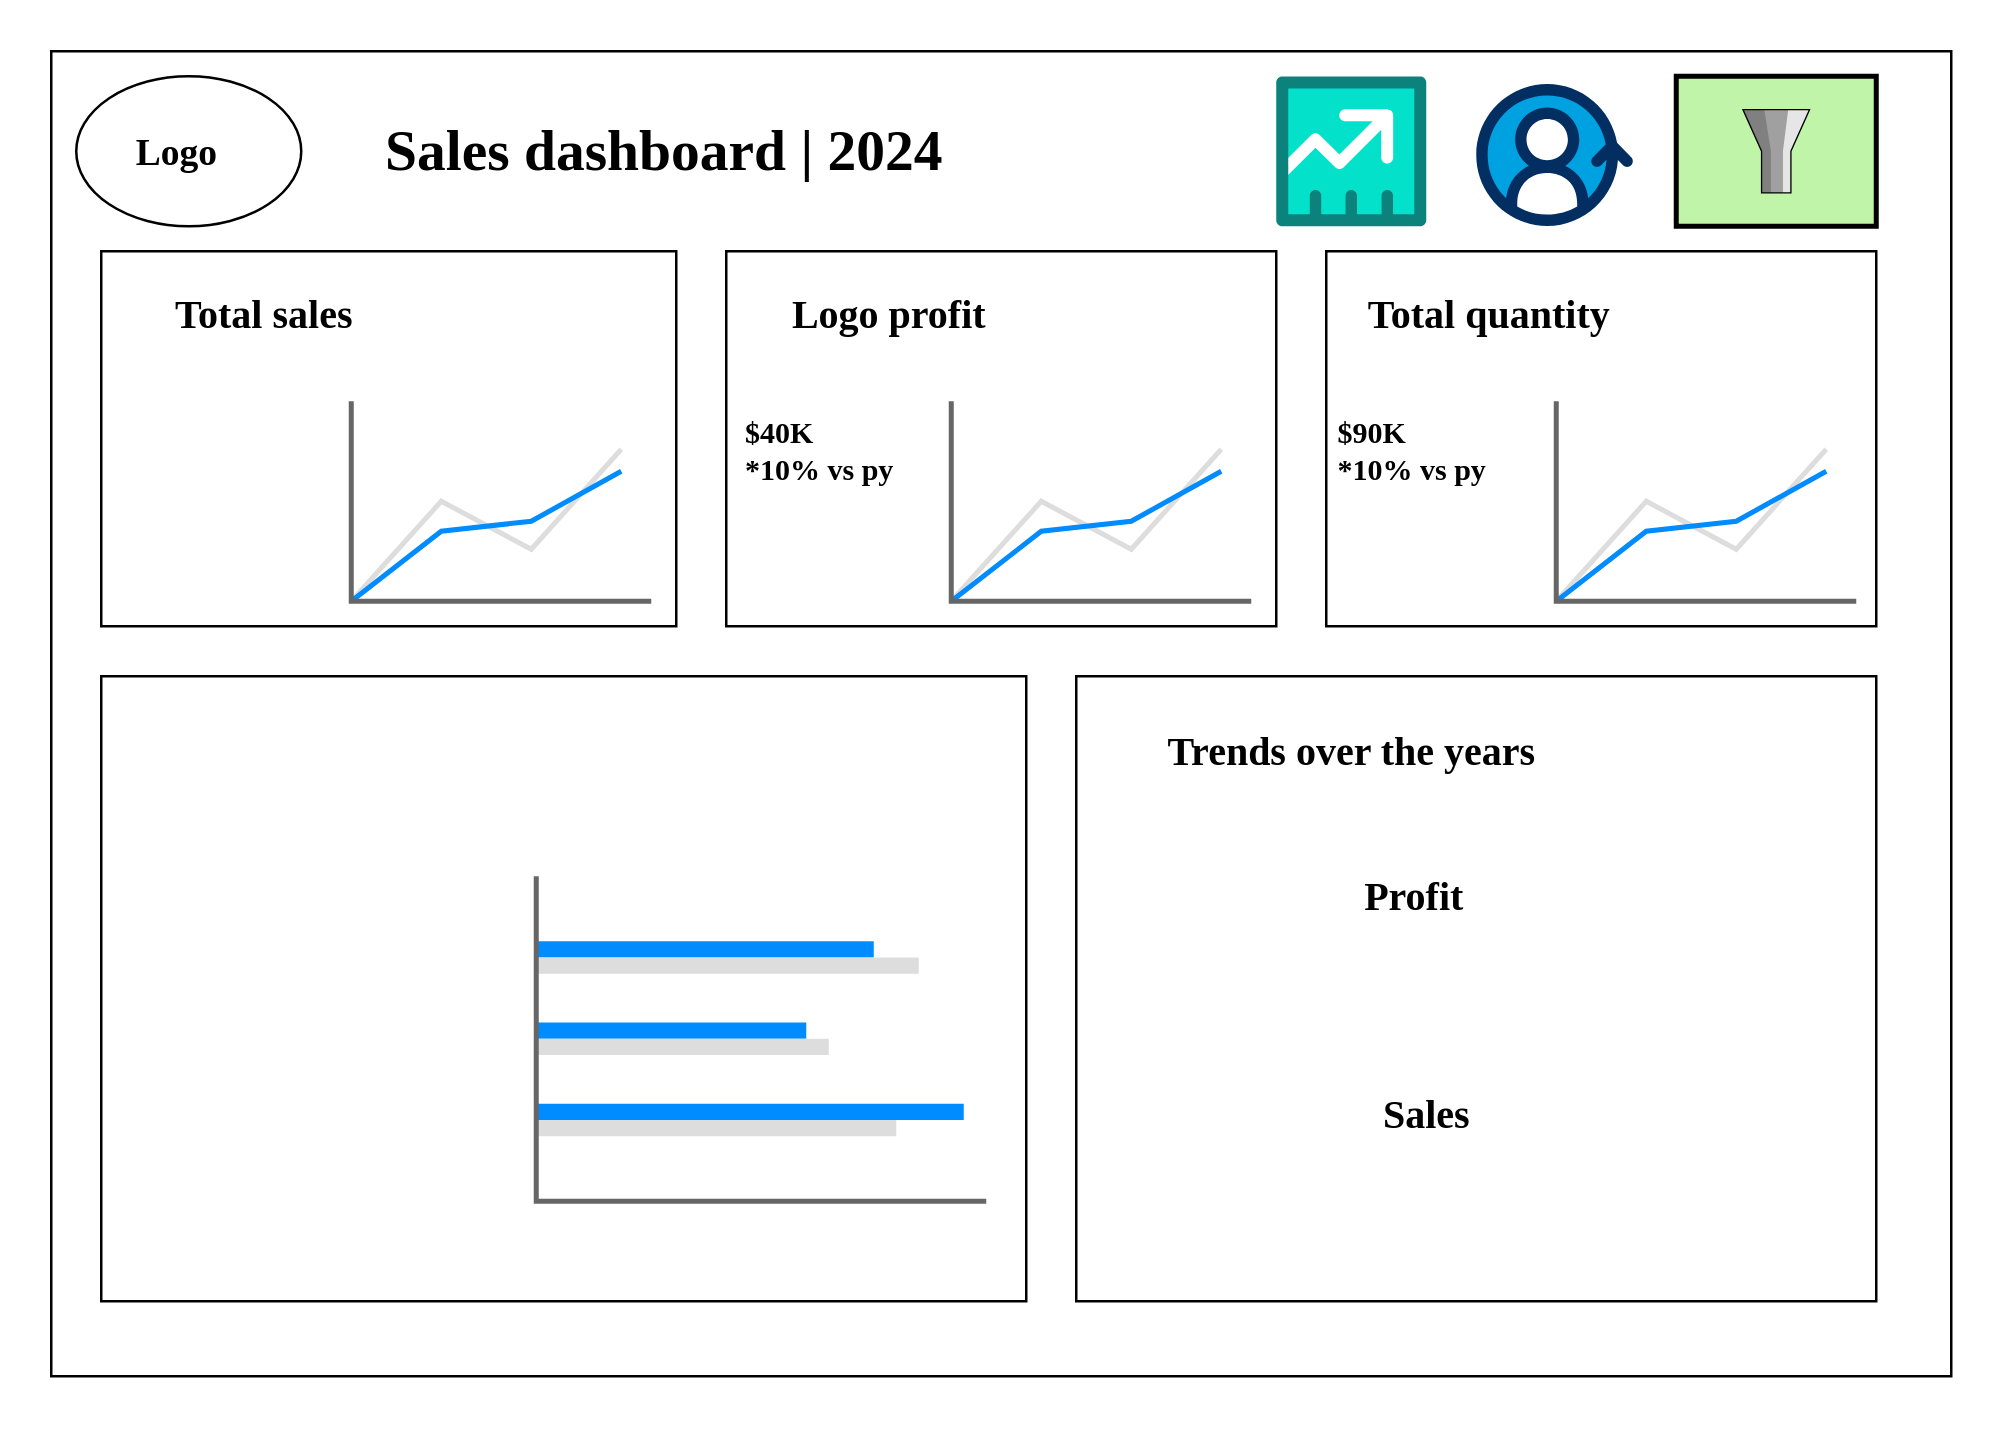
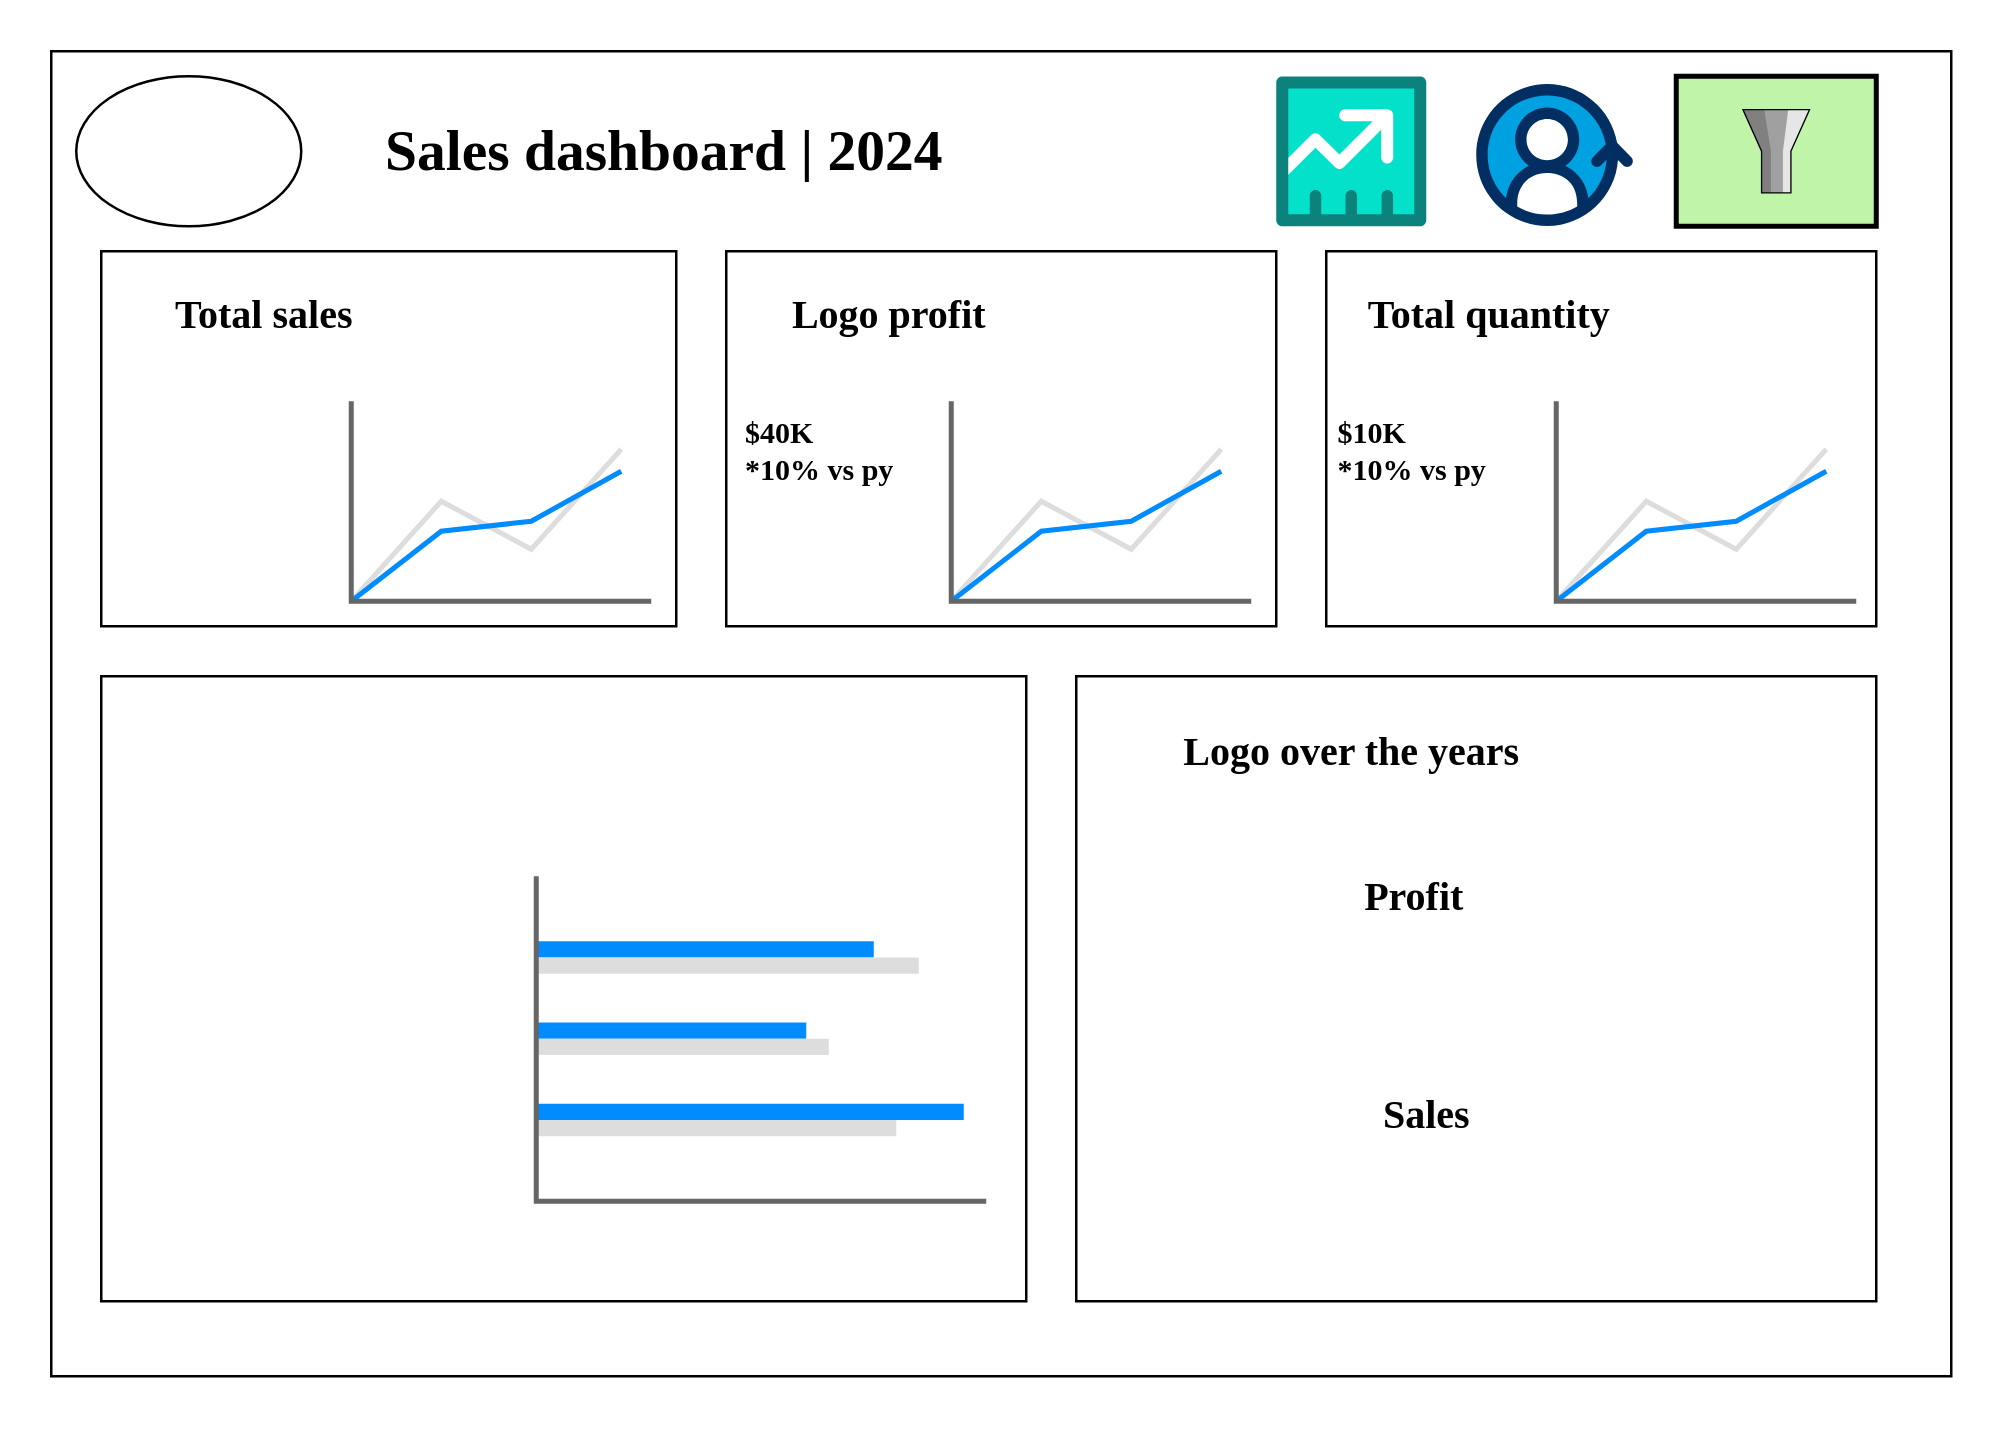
node "Logo": removed
node "$90K *10% vs py": label "$90K *10% vs py" -> "$10K *10% vs py"
node "Trends over the years": label "Trends over the years" -> "Logo over the years"
